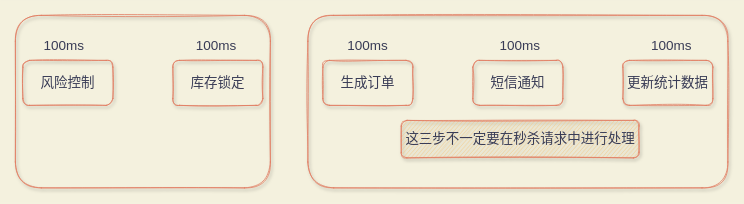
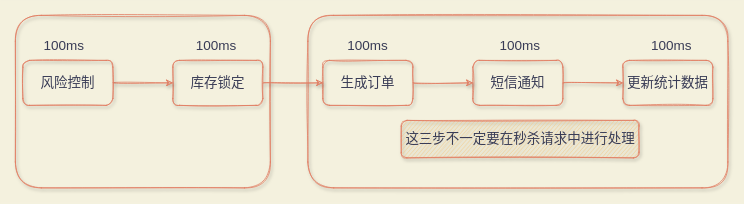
edge "风险控制" -> "库存锁定": added
edge "库存锁定" -> "生成订单": added
edge "生成订单" -> "短信通知": added
edge "短信通知" -> "更新统计数据": added
